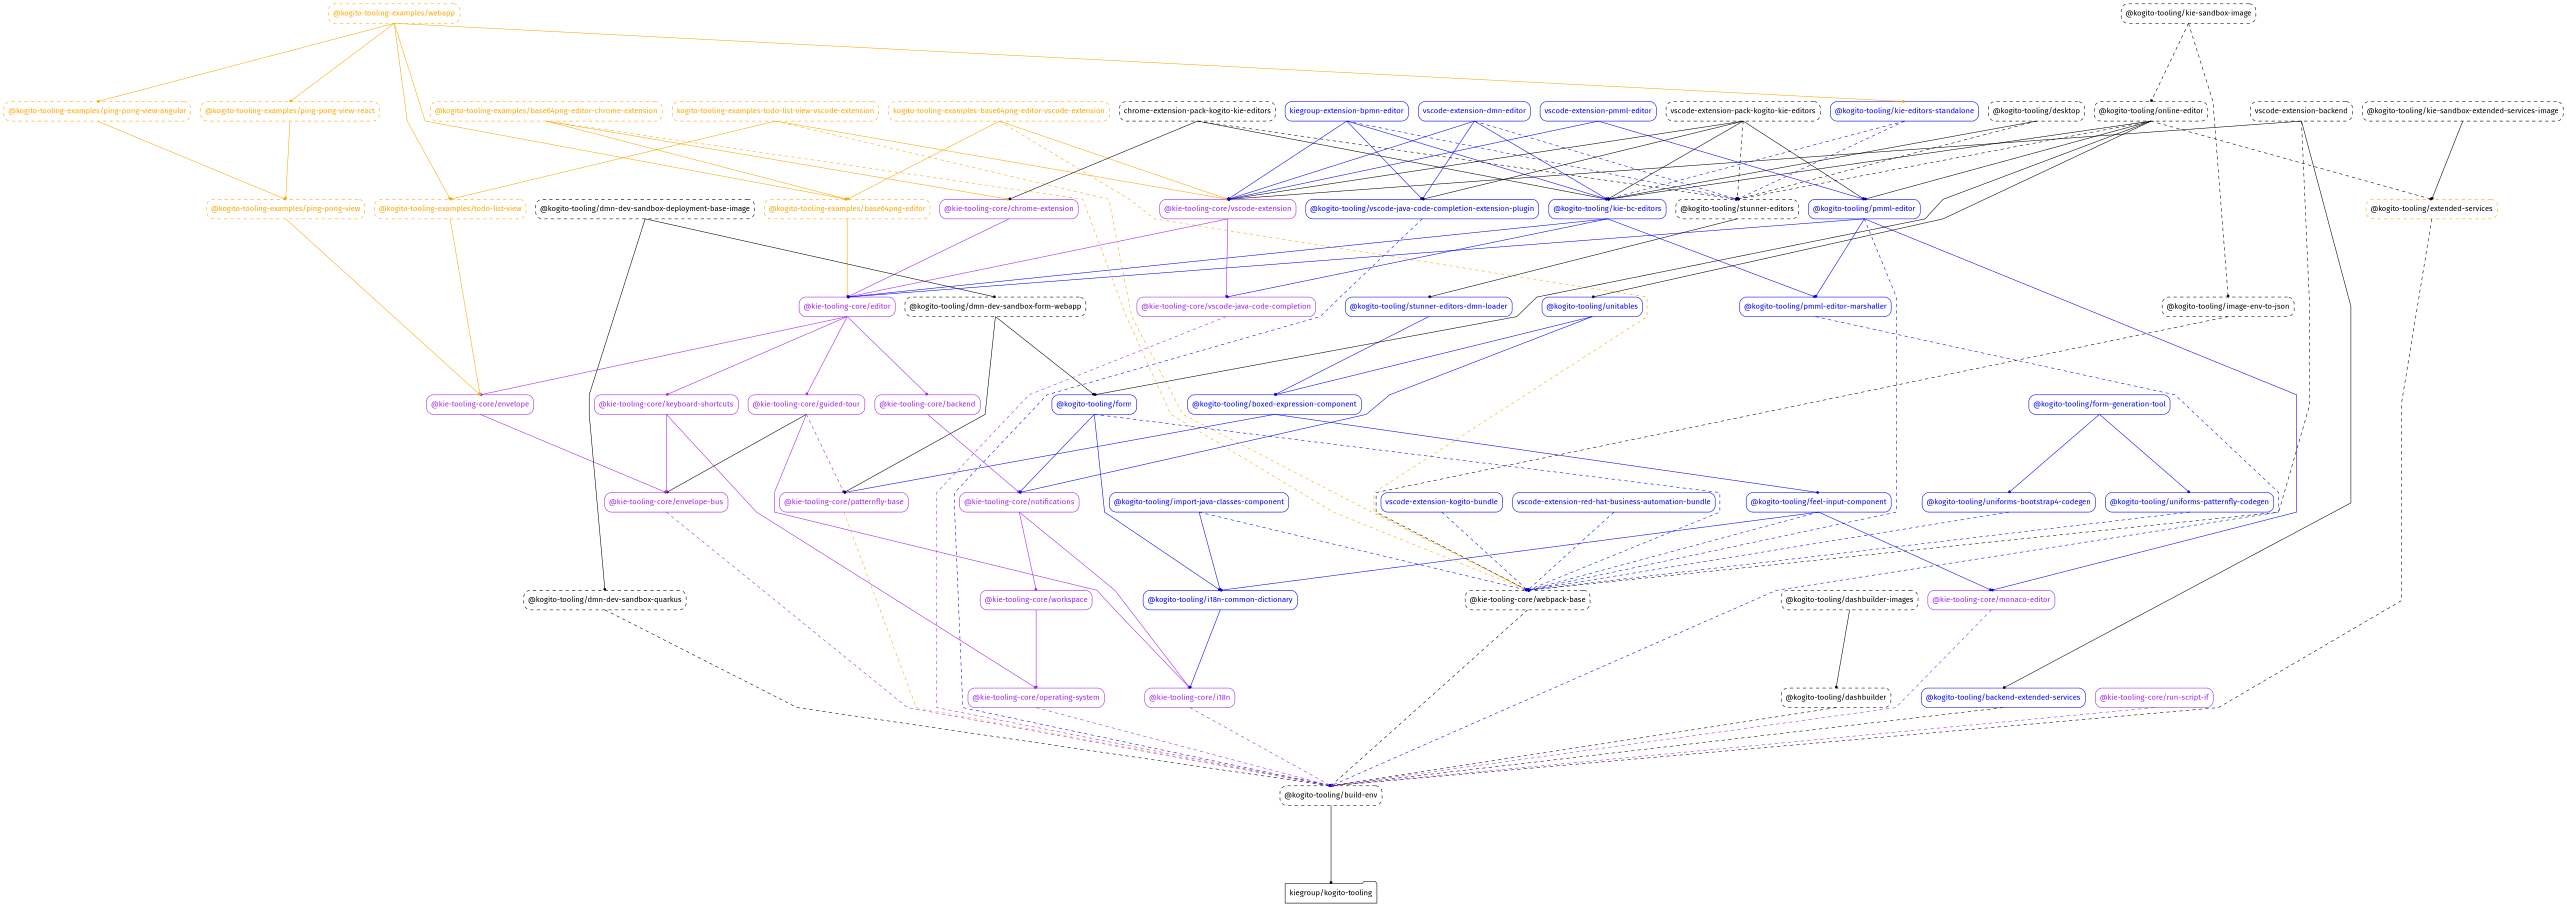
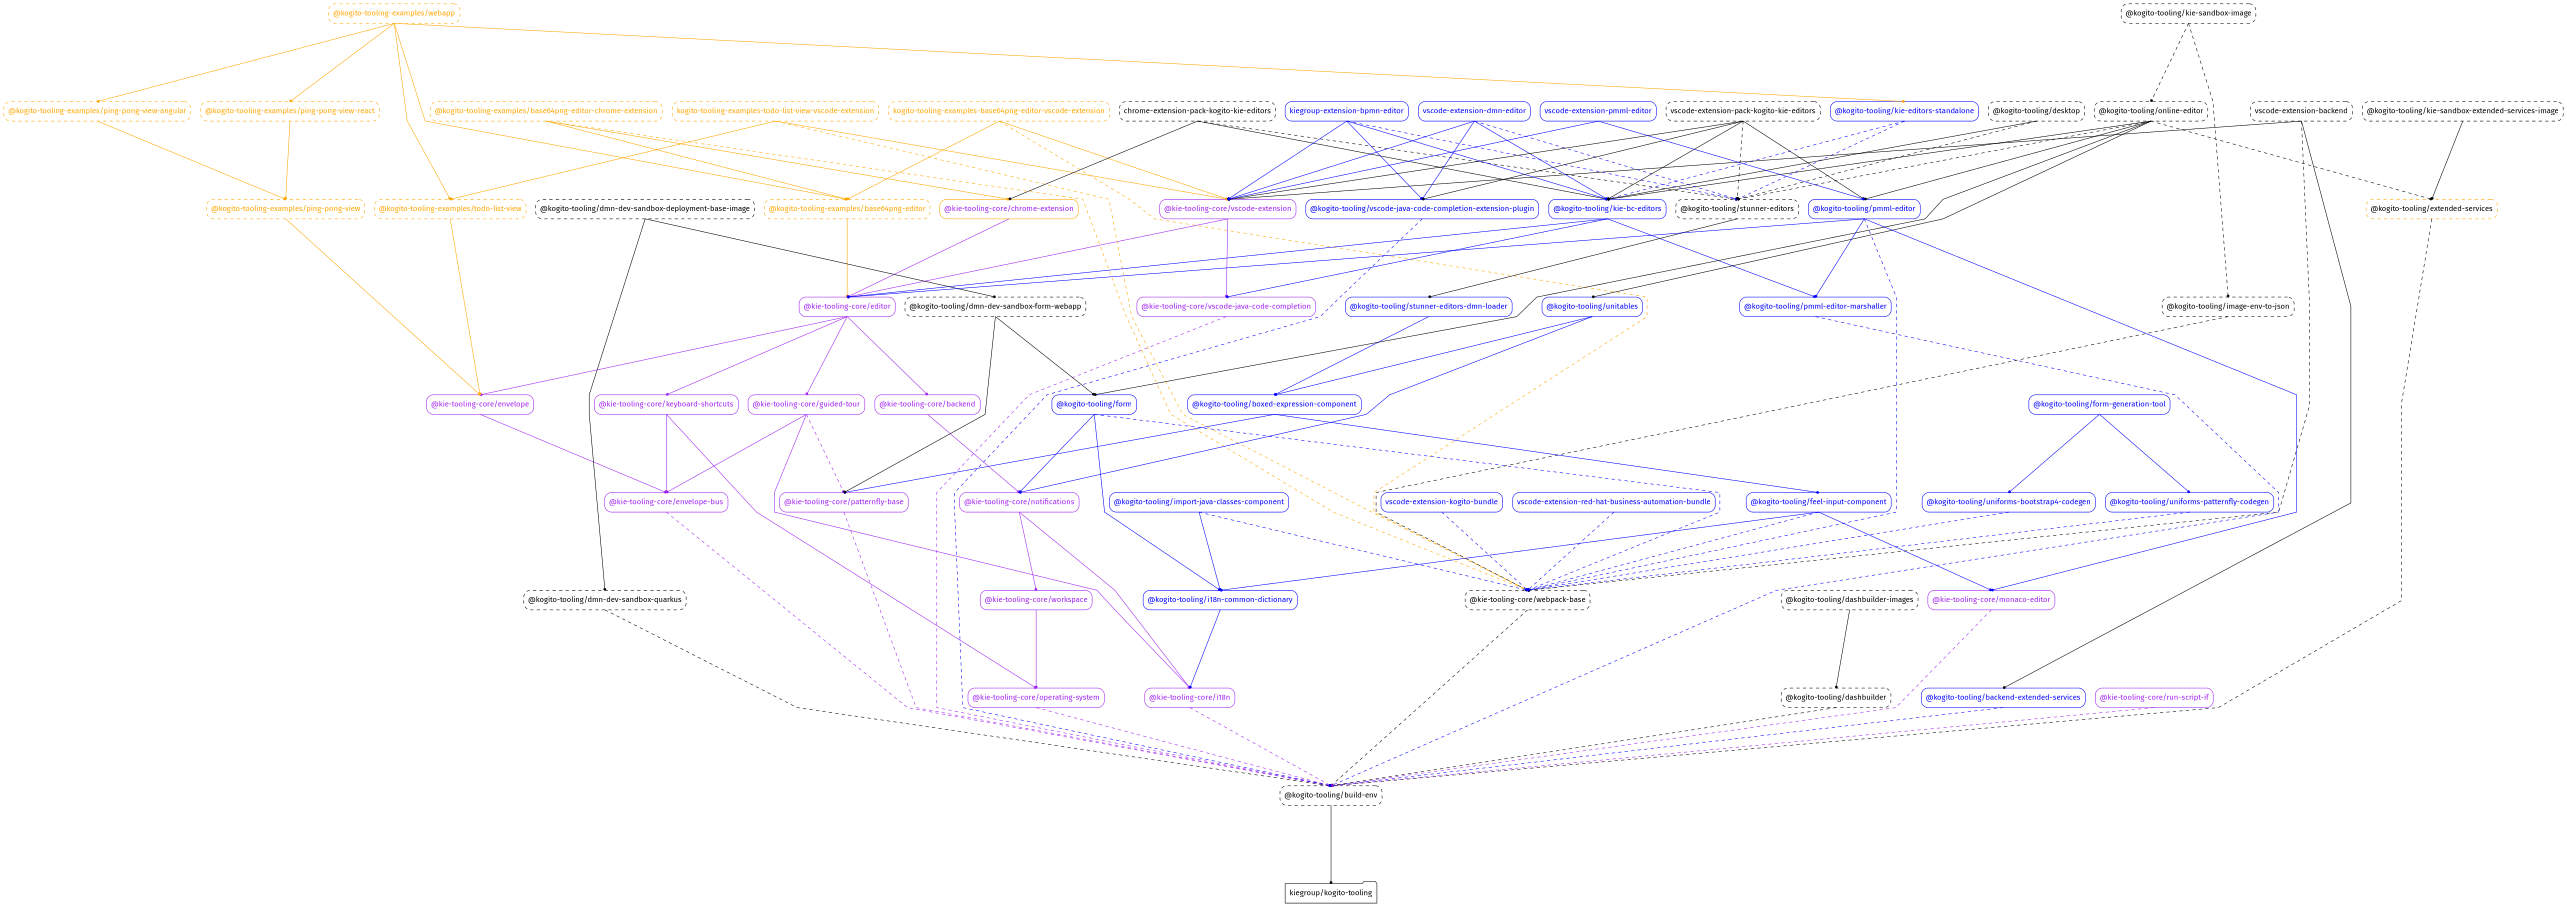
node "@kie-tooling-core/chrome-extension": color purple -> orange
edge "@kie-tooling-core/guided-tour" -> "@kie-tooling-core/envelope-bus": color black -> purple
edge "@kie-tooling-core/patternfly-base" -> "@kogito-tooling/build-env": color orange -> purple
edge "@kogito-tooling/backend-extended-services" -> "@kogito-tooling/build-env": color black -> blue
